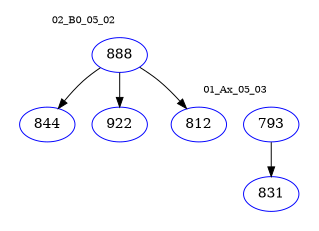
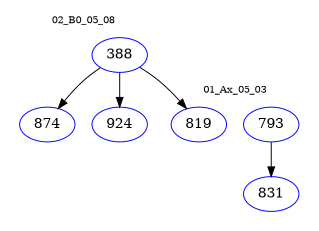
cluster "02_B0_05_02": label "02_B0_05_02" -> "02_B0_05_08"
node "888": label "888" -> "388"
node "844": label "844" -> "874"
node "922": label "922" -> "924"
node "812": label "812" -> "819"
